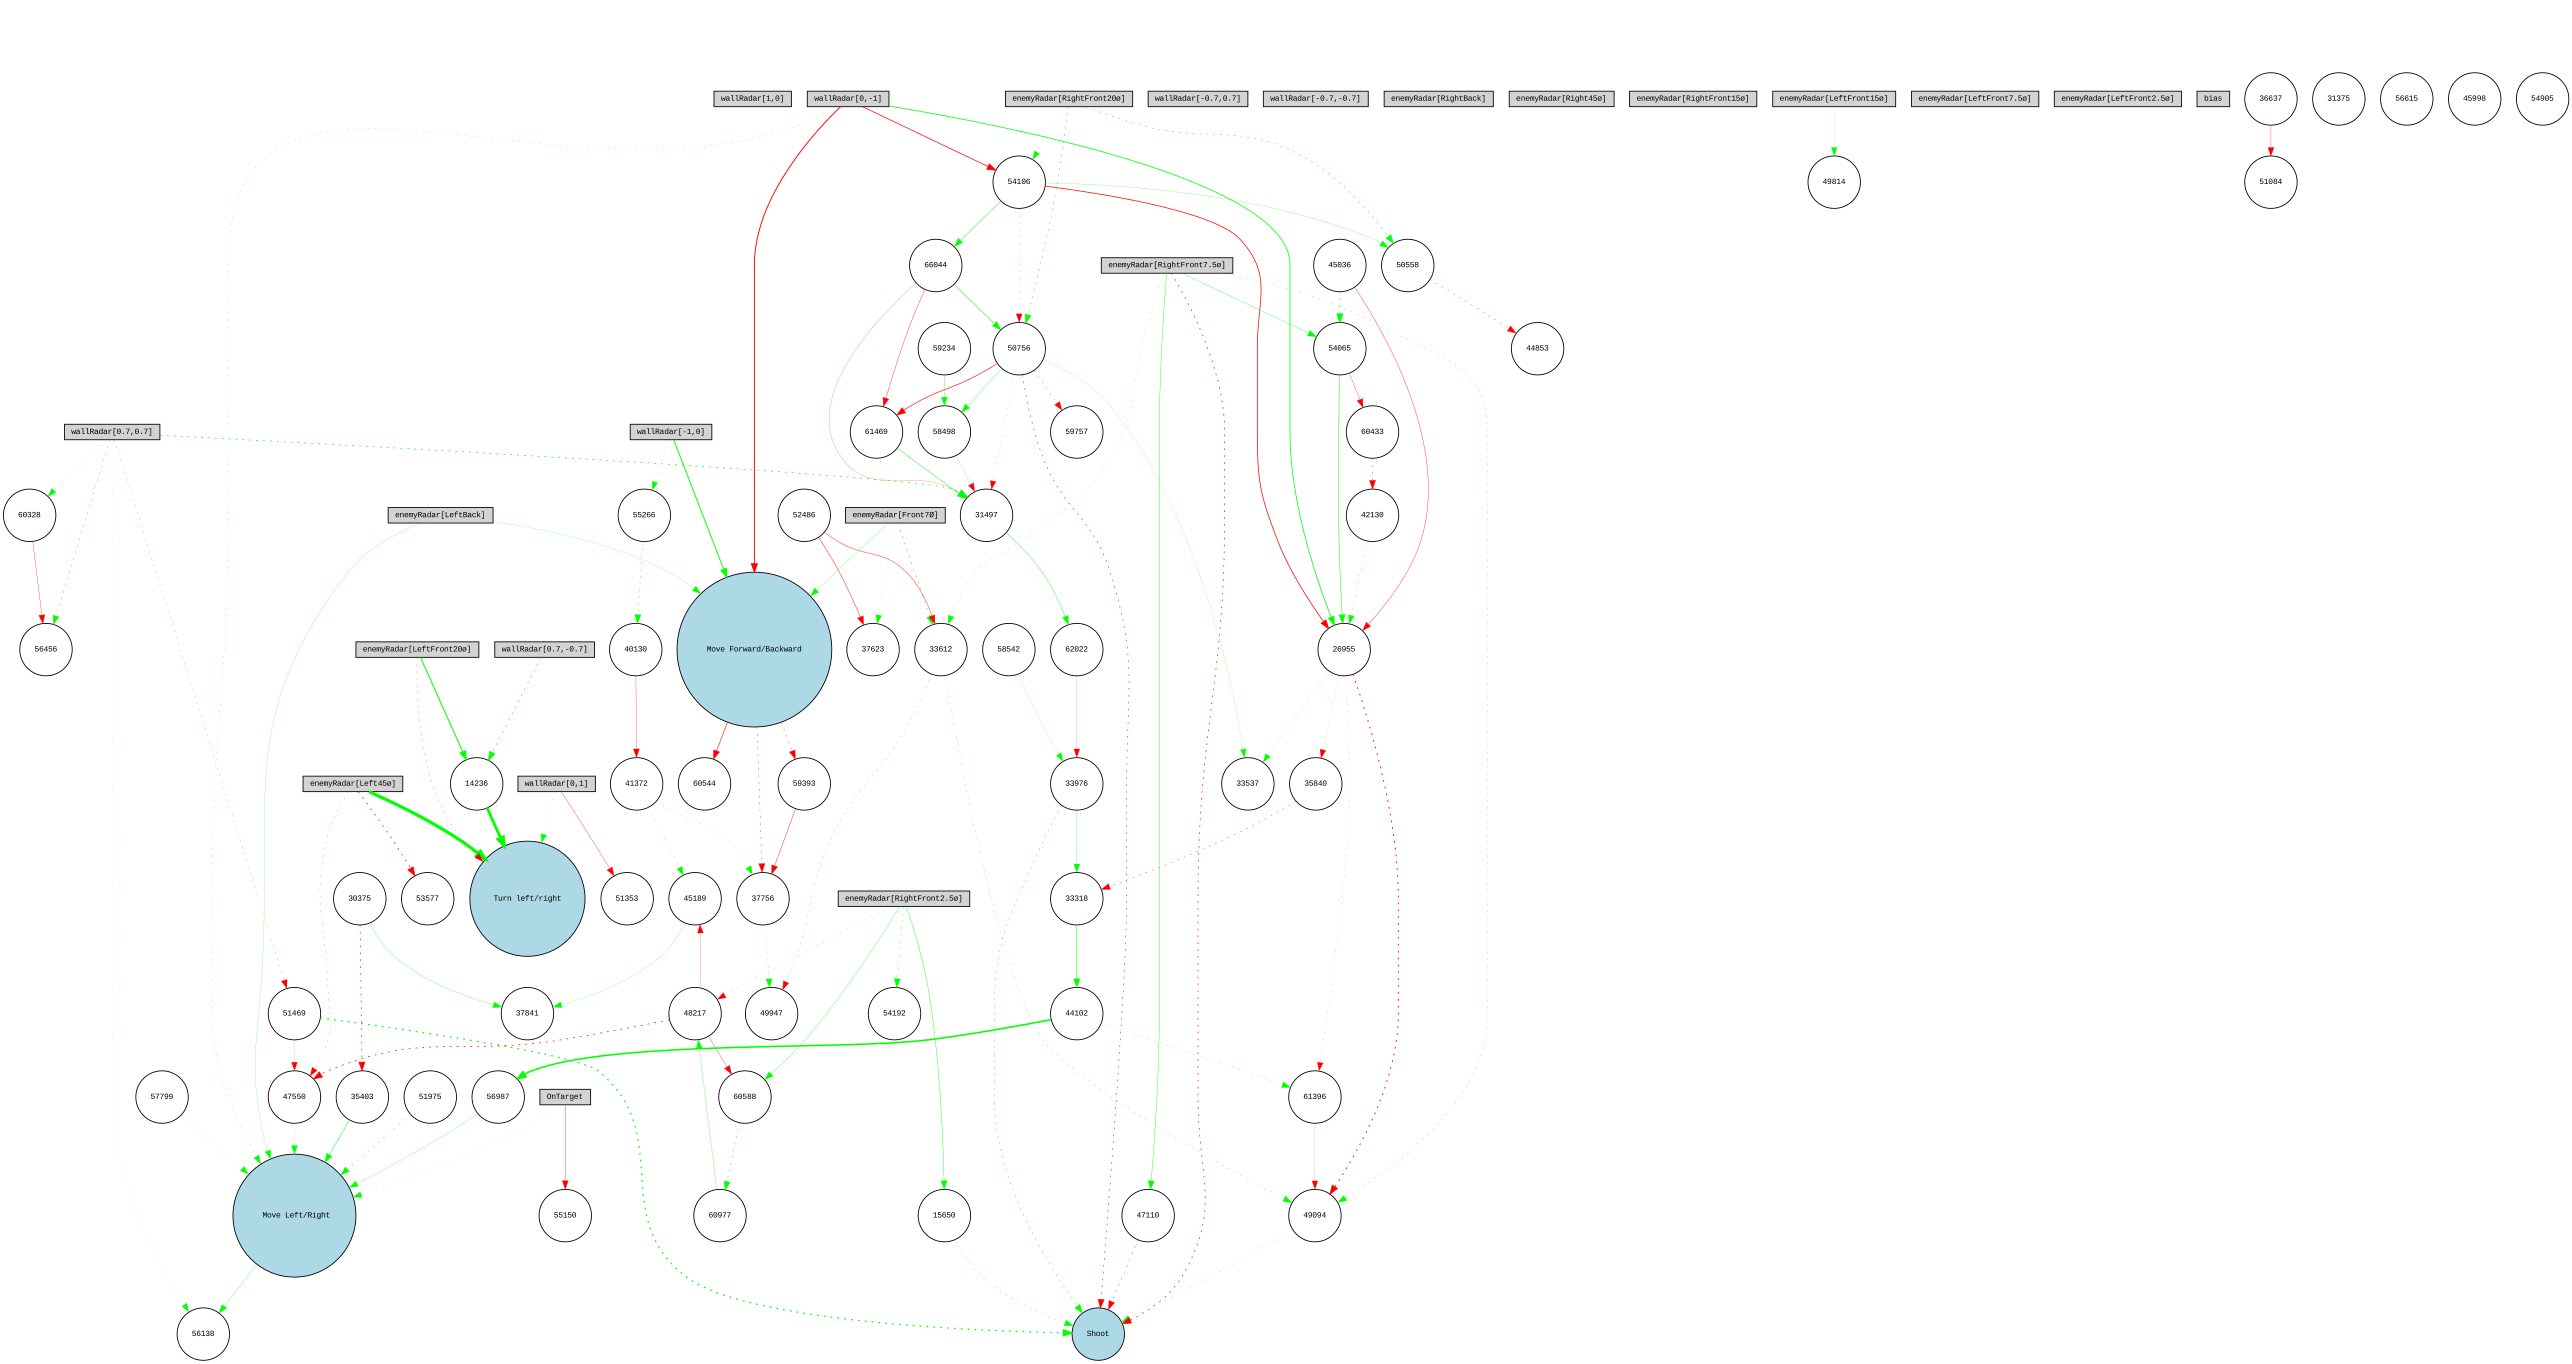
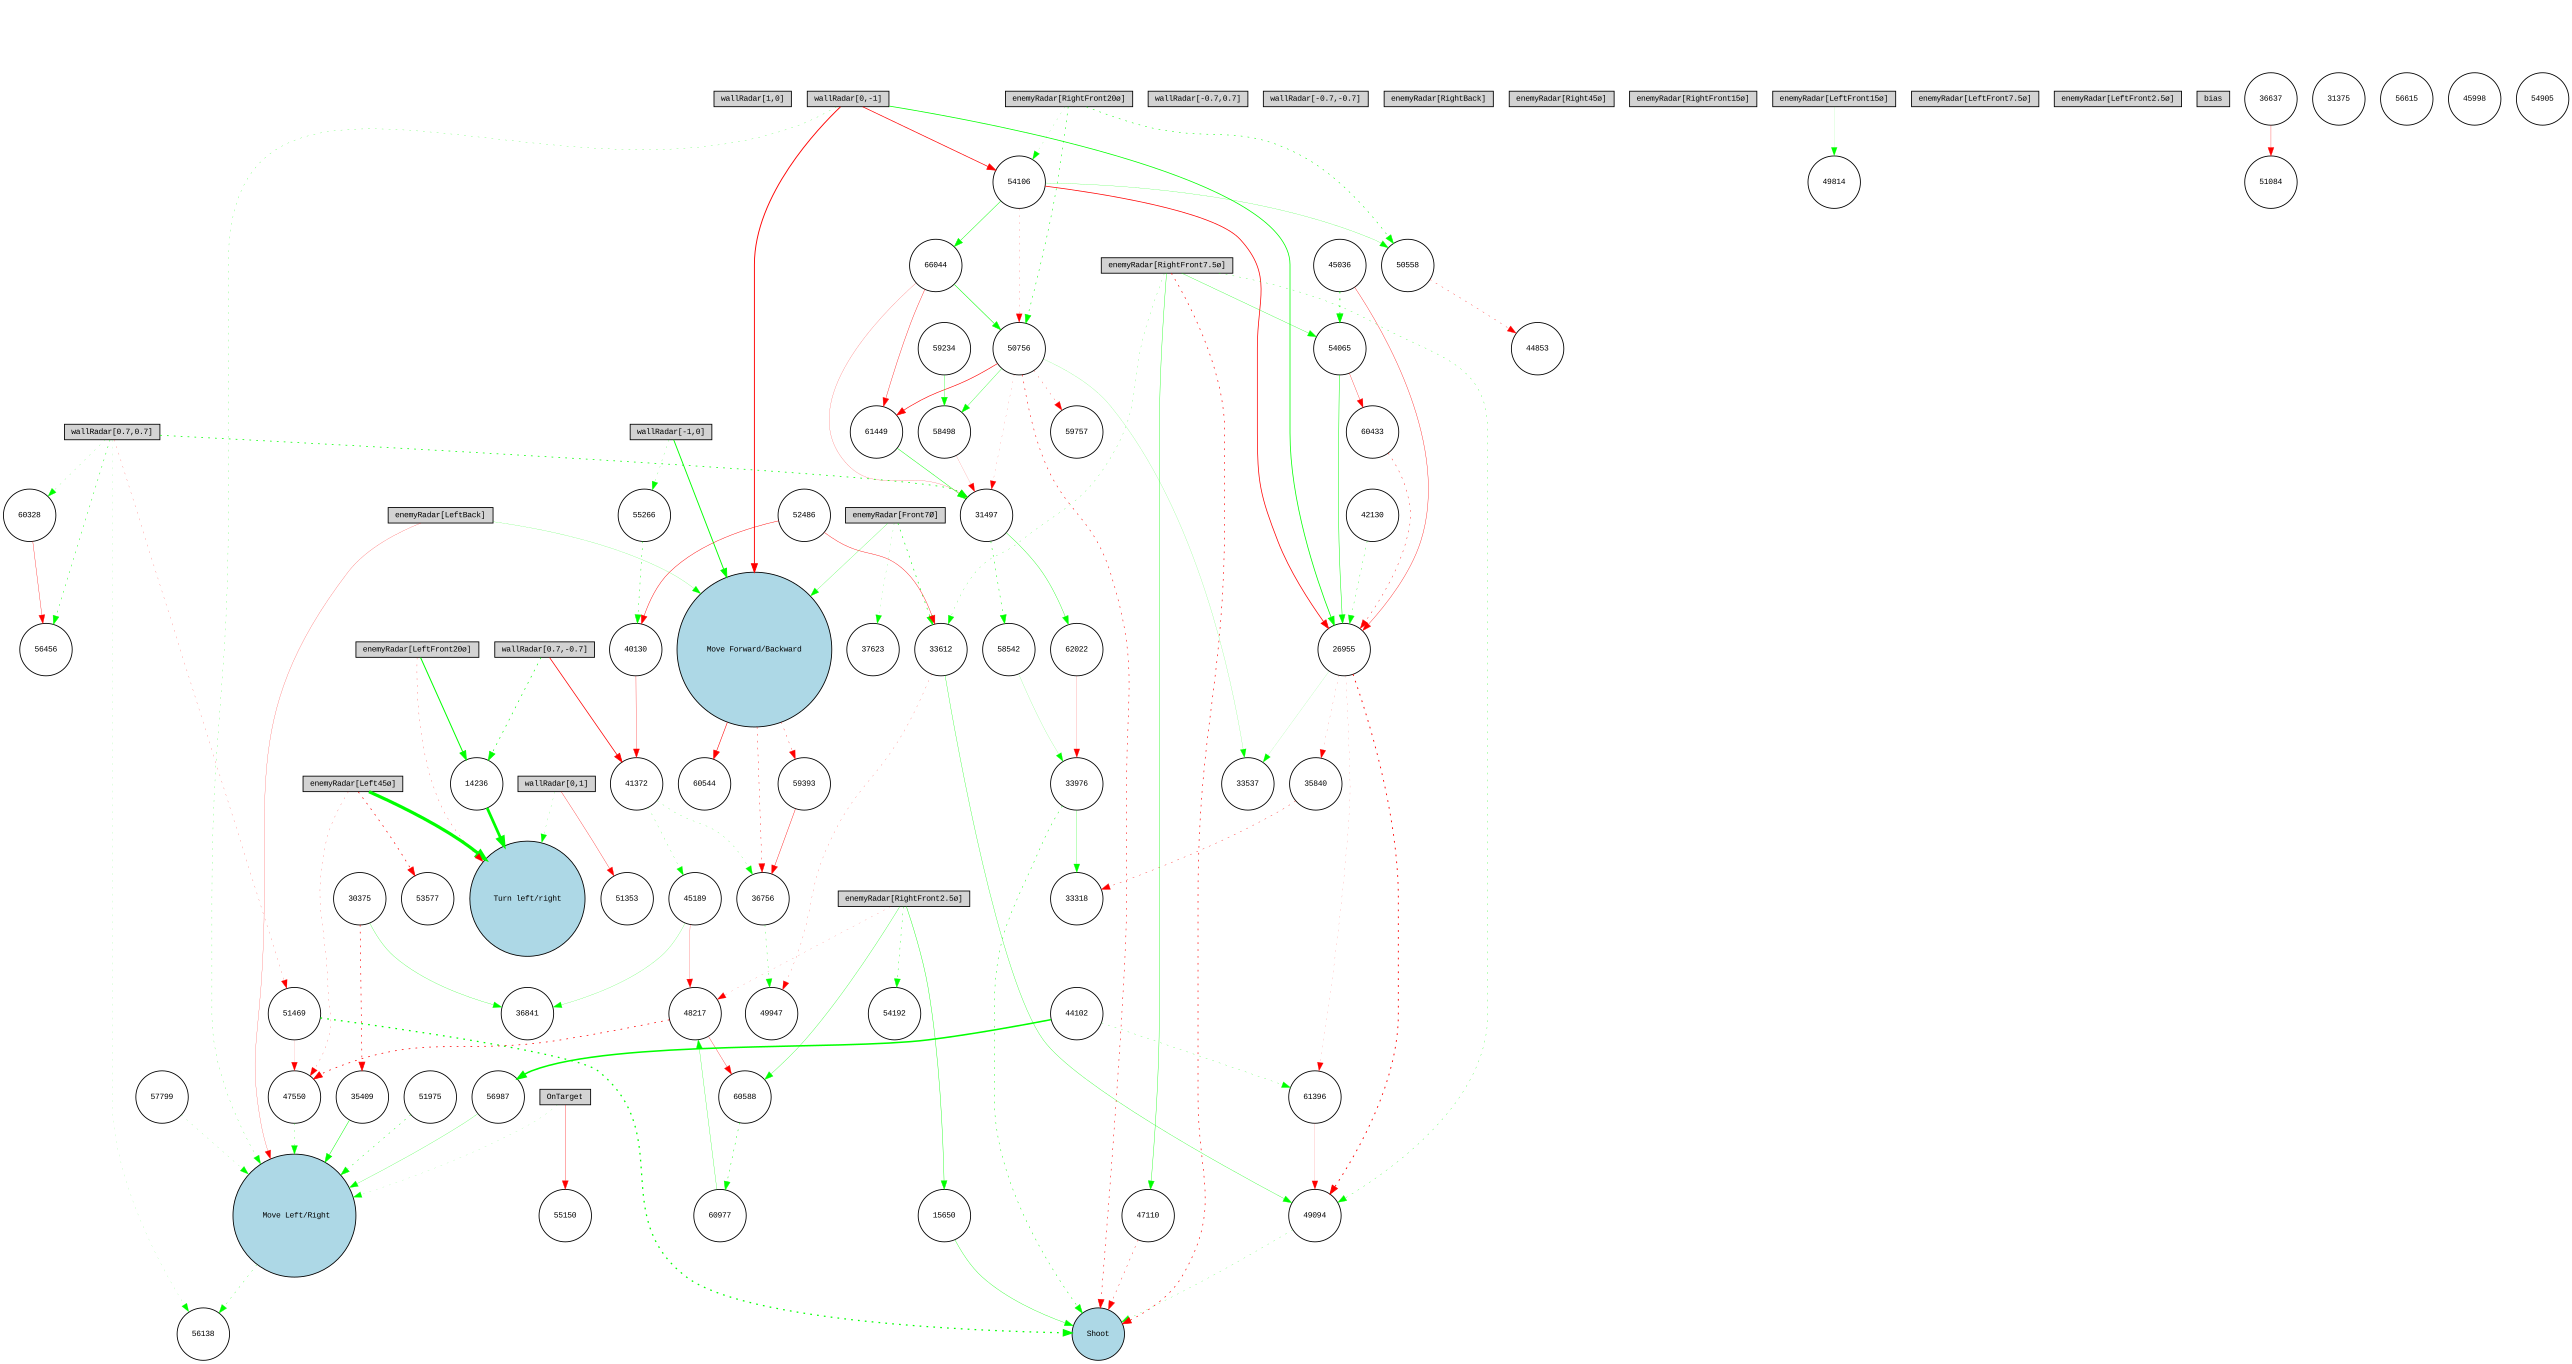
node "61469": label "61469" -> "61449"
edge "60433" -> "42130": now "60433" -> "26955"
edge "52486" -> "37623": now "52486" -> "40130"
edge "31497" -> "58542": added
edge "wallRadar[0.7,-0.7]" -> "41372": added
edge "enemyRadar[LeftBack]" -> "Move Left/Right": color green -> red
node "37756": label "37756" -> "36756"
edge "33318" -> "44102": removed
edge "48217" -> "45189": reversed
edge "33612" -> "49094": style dotted -> solid
node "37841": label "37841" -> "36841"
node "35403": label "35403" -> "35409"
edge "Move Left/Right" -> "56138": style solid -> dotted
edge "15650" -> "Shoot": style dotted -> solid
